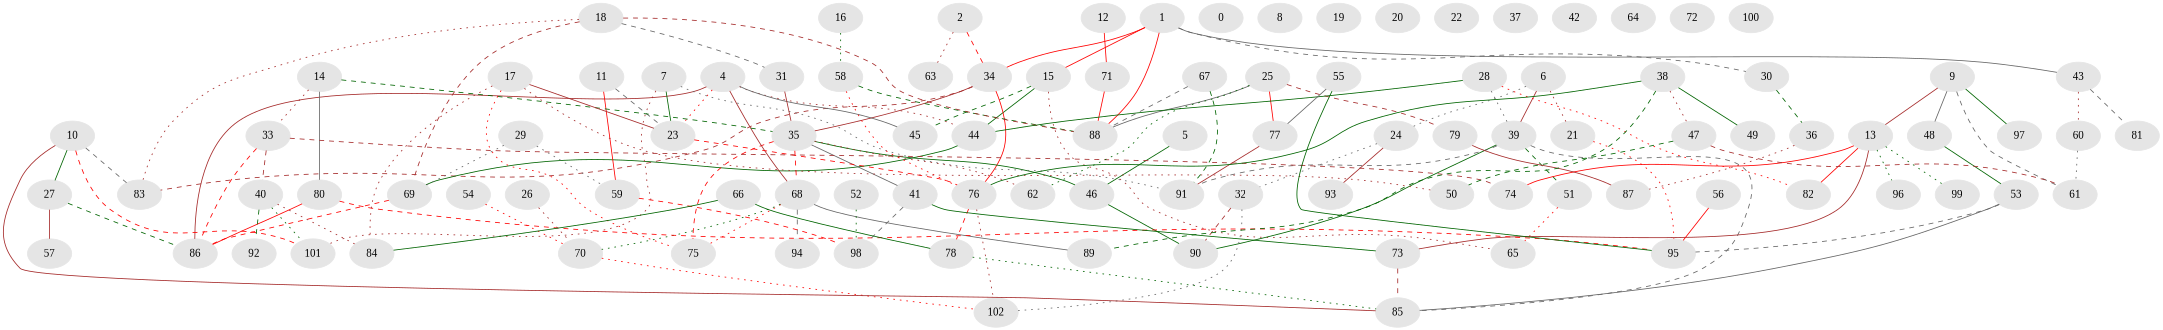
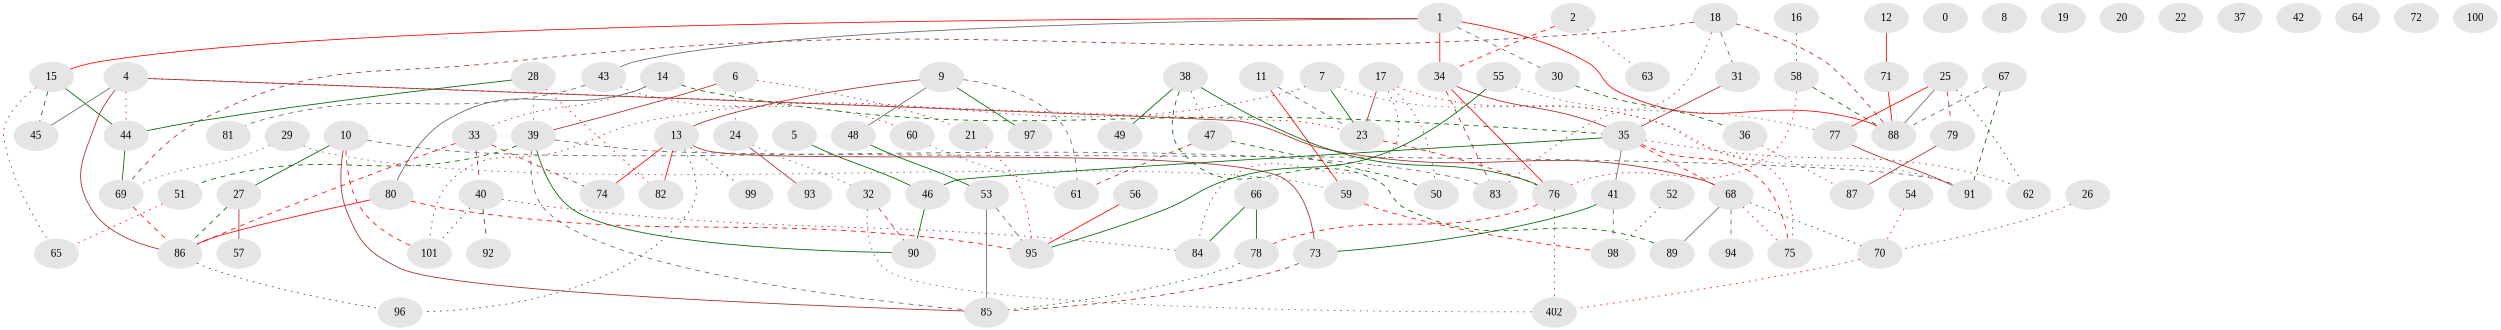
edge "55" -- "77": style solid -> dotted
edge "86" -- "96": added
node "102": label "102" -> "402"
